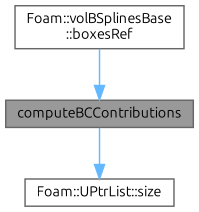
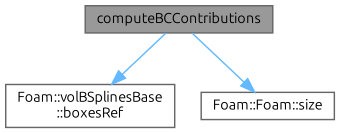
edge "Foam::volBSplinesBase ::boxesRef" -> "computeBCContributions": reversed
node "Foam::UPtrList::size": label "Foam::UPtrList::size" -> "Foam::Foam::size"
